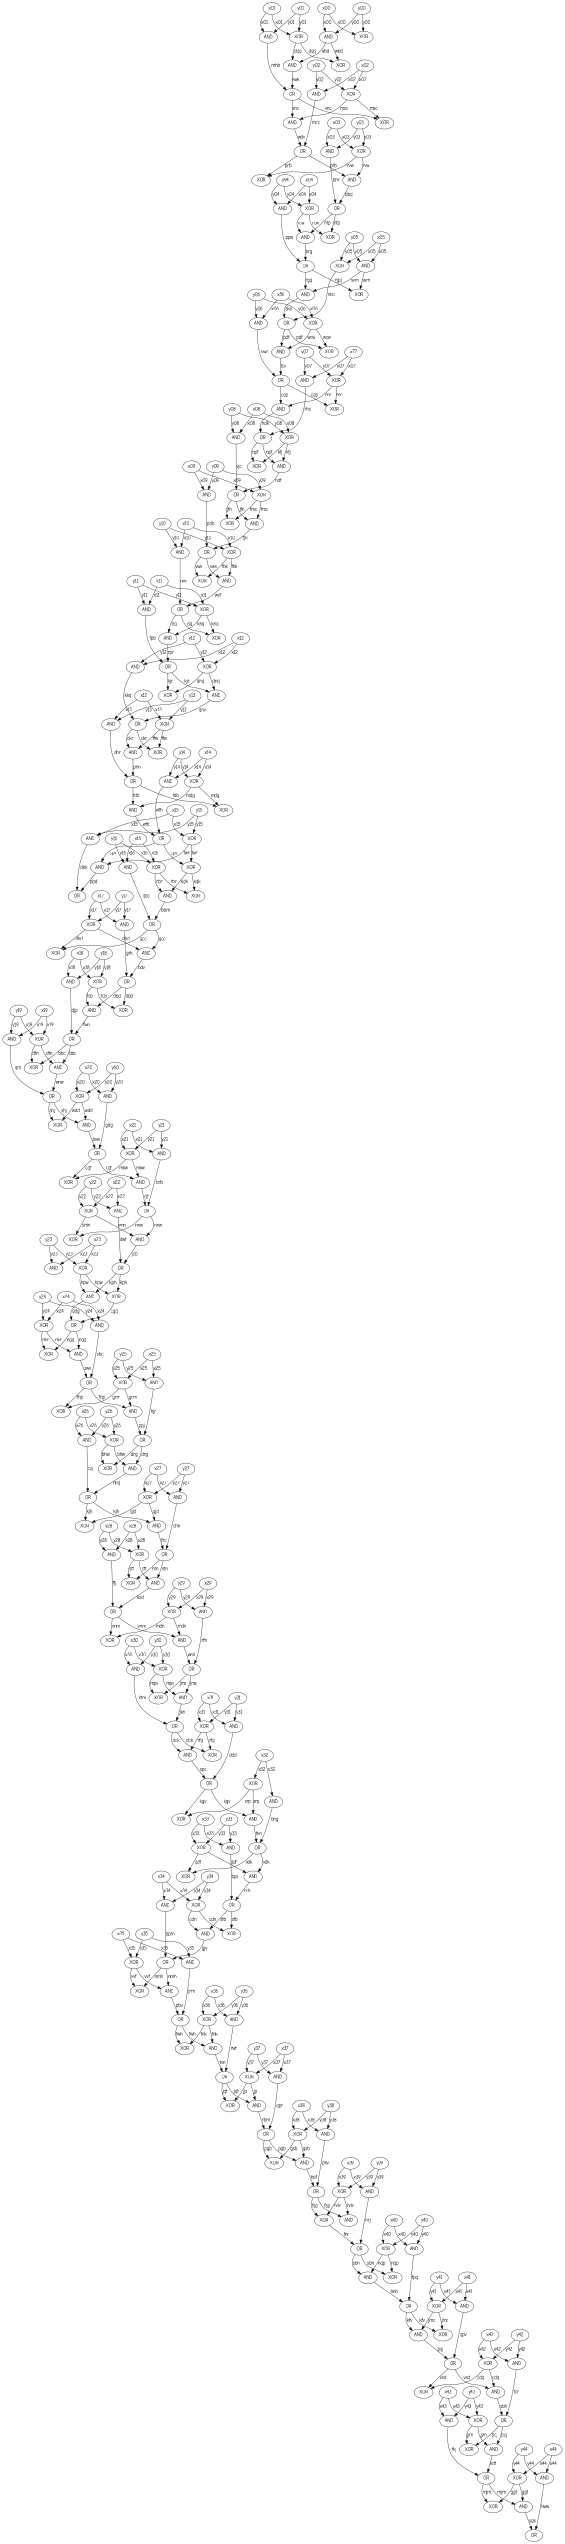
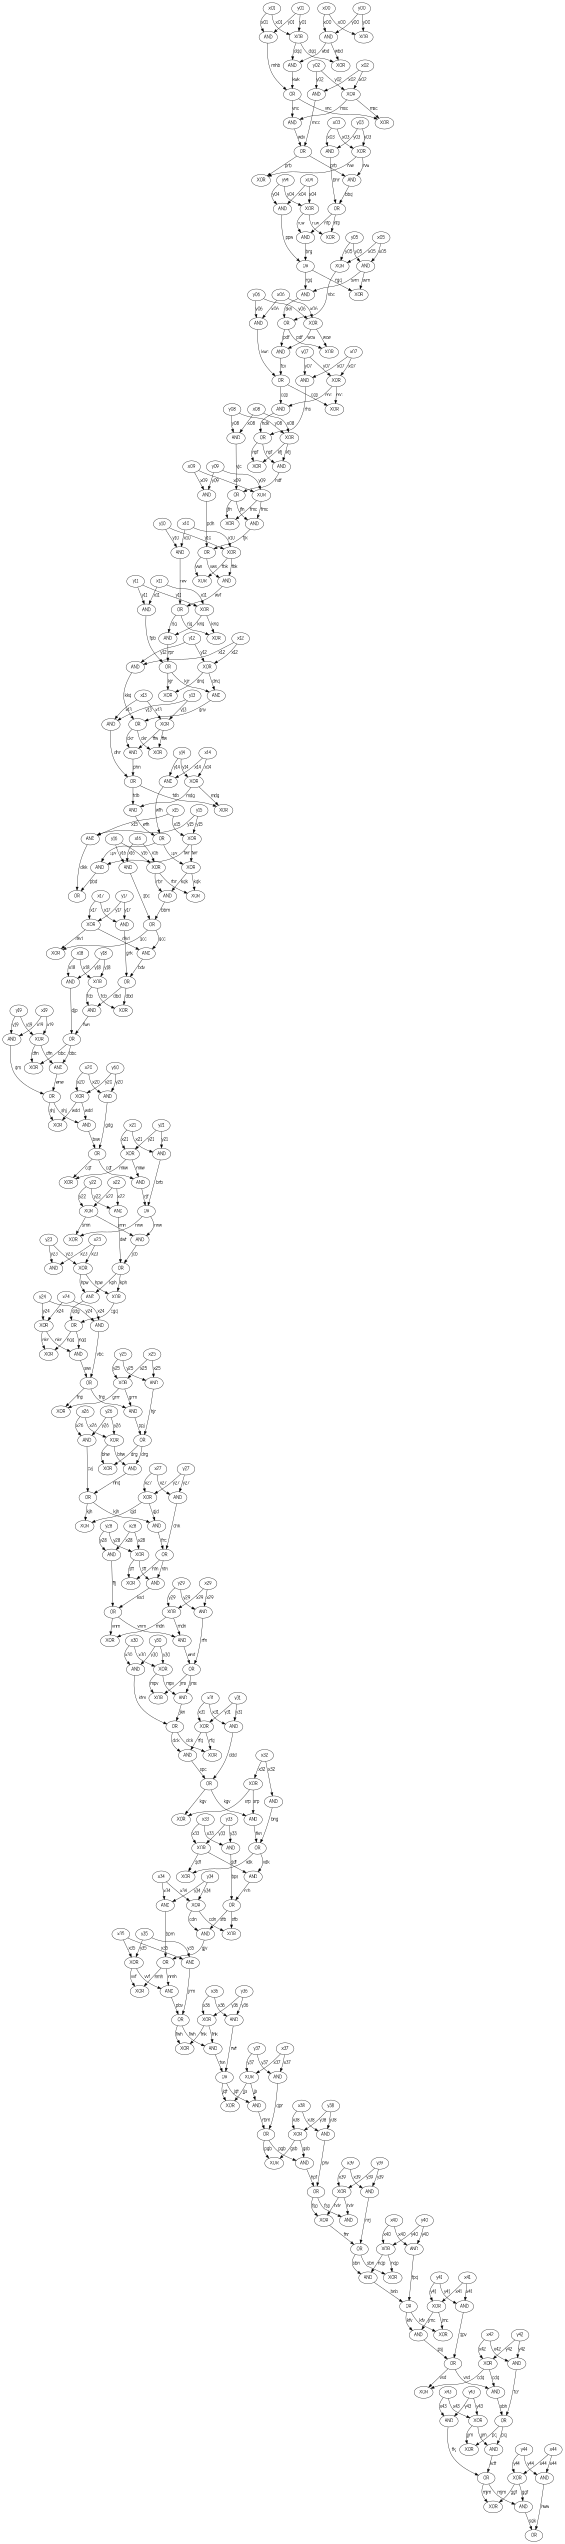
node "x56": label "x56" -> "x06"
node "x77": label "x77" -> "x07"
